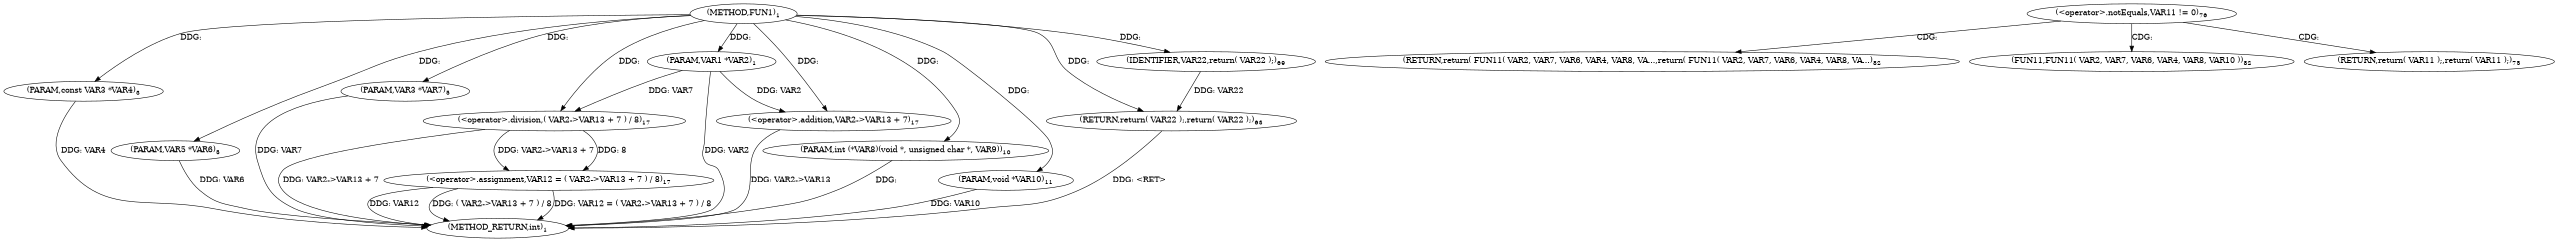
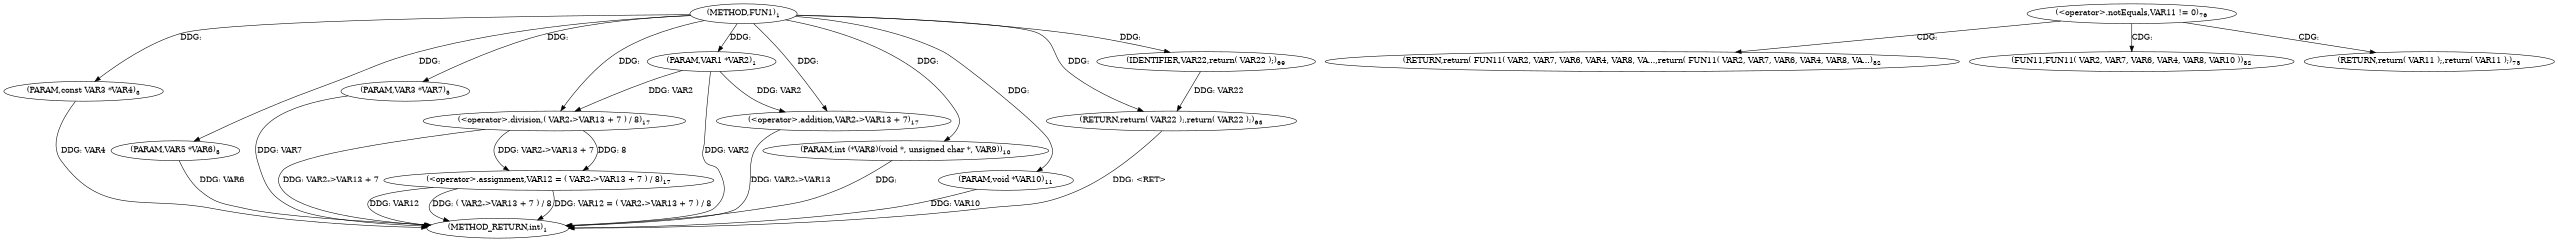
edge "(PARAM,VAR1 *VAR2)" -> "(<operator>.division,( VAR2->VAR13 + 7 ) / 8)": label "DDG: VAR7" -> "DDG: VAR2"
